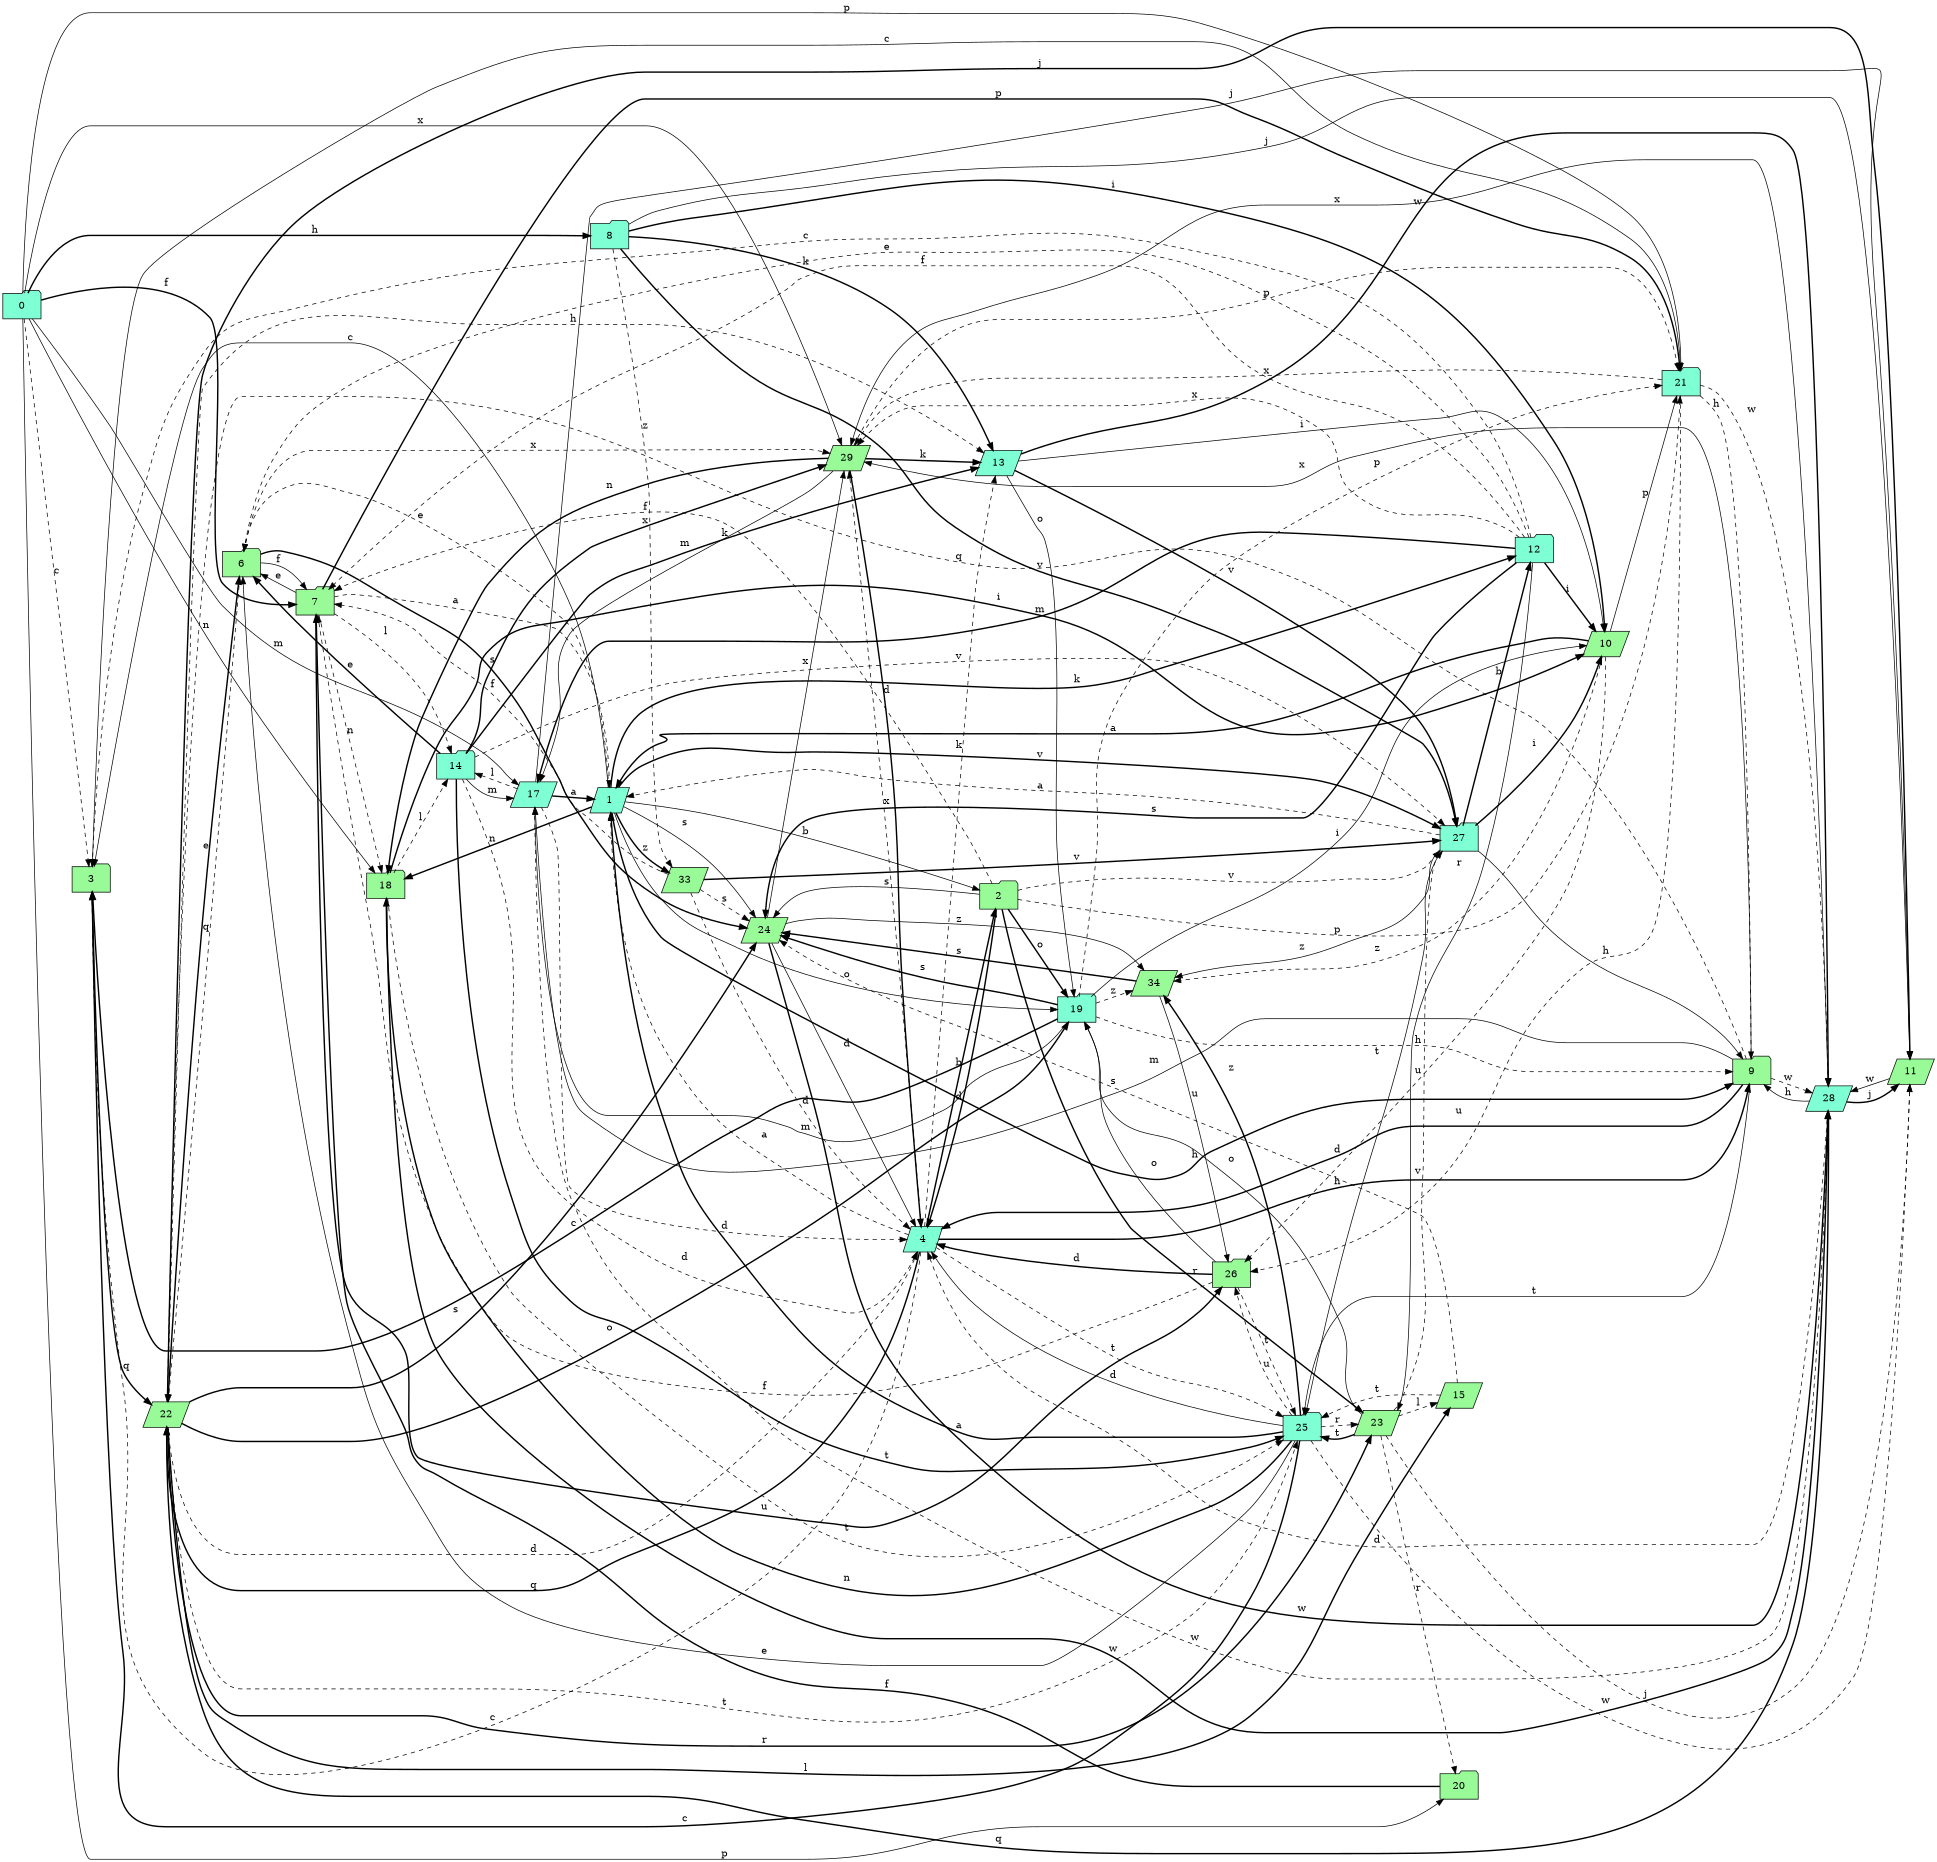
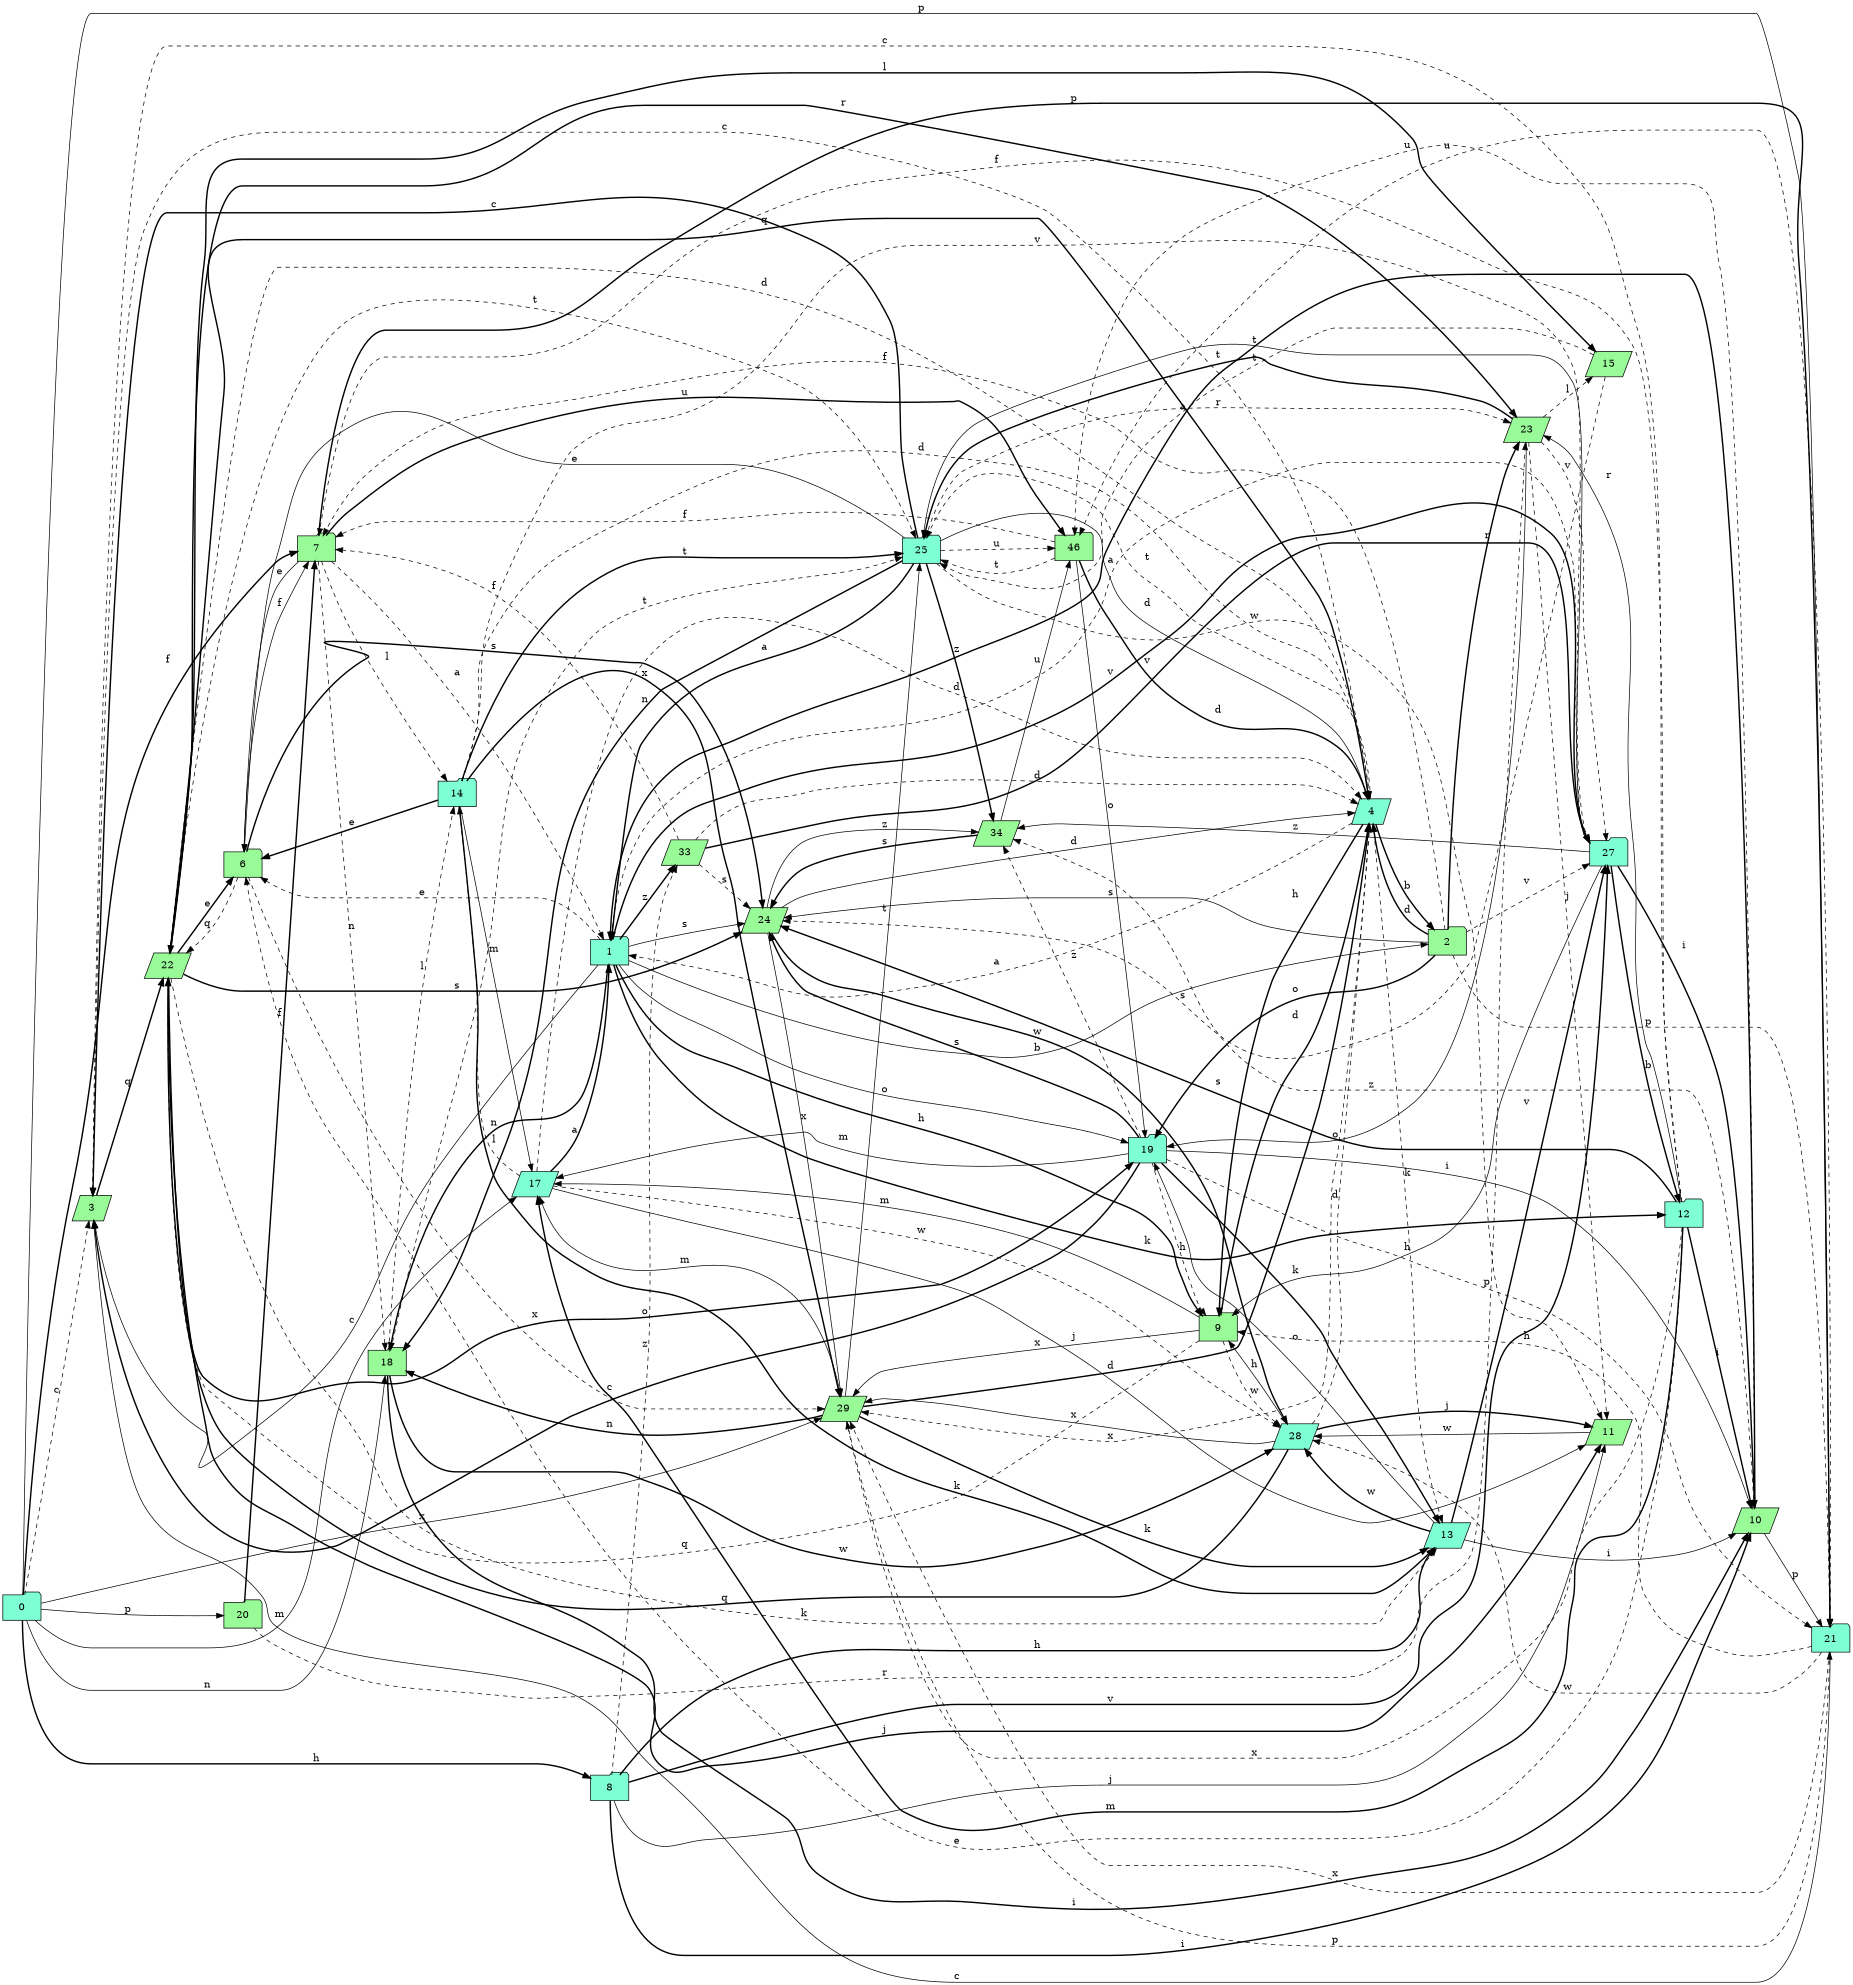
edge "8" -> "13": label "k" -> "h"
edge "22" -> "13": label "h" -> "k"
node "1": shape parallelogram -> folder
node "3": shape folder -> parallelogram
node "26": label "26" -> "46"
edge "9" -> "25": now "29" -> "25"
edge "19" -> "13": added, label "k"
edge "23" -> "20": reversed
